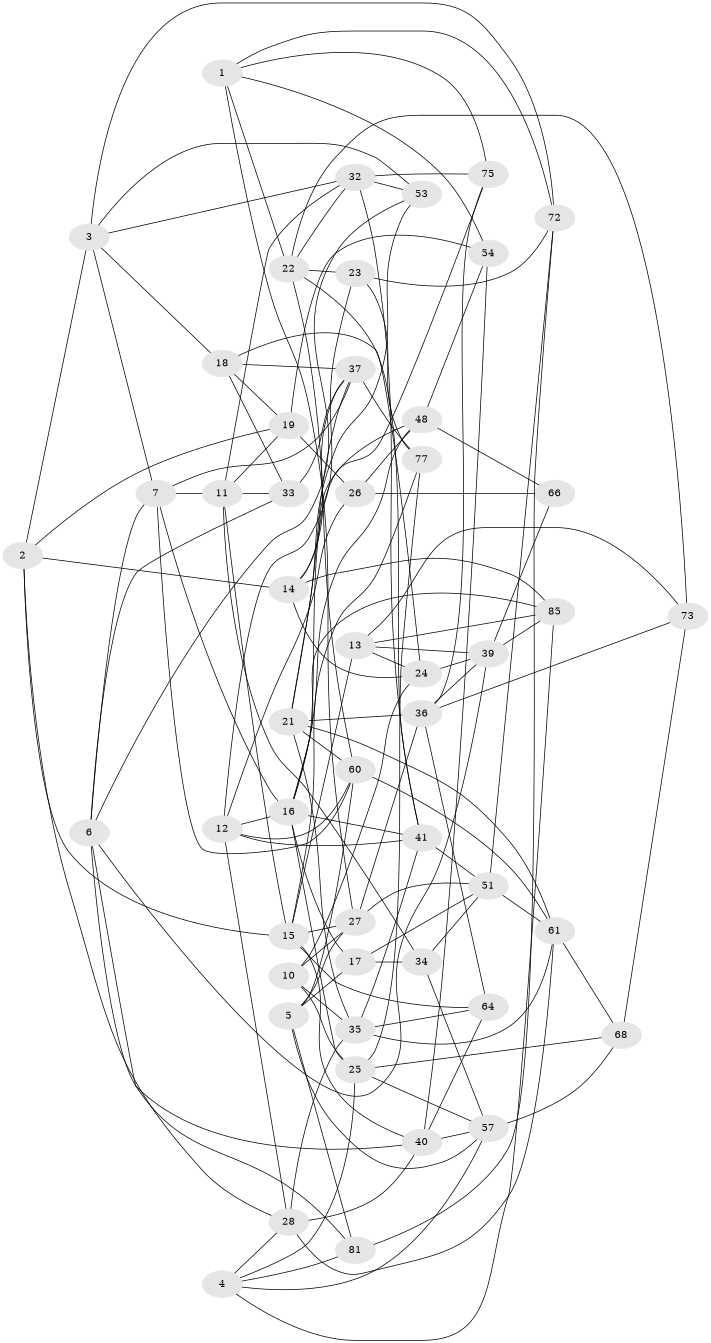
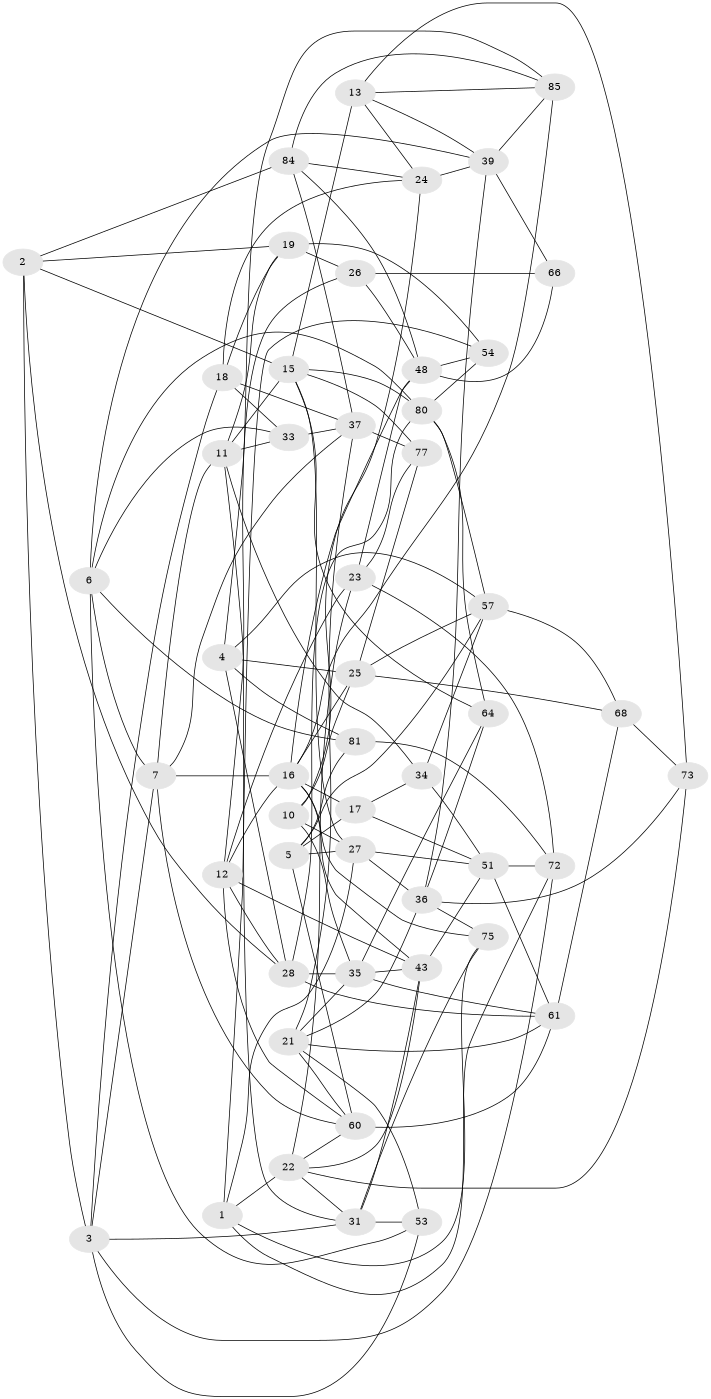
node "32": label "32" -> "31"
edge "48" -- "23": added
node "14": label "14" -> "84"
node "41": label "41" -> "43"
node "40": label "40" -> "80"
